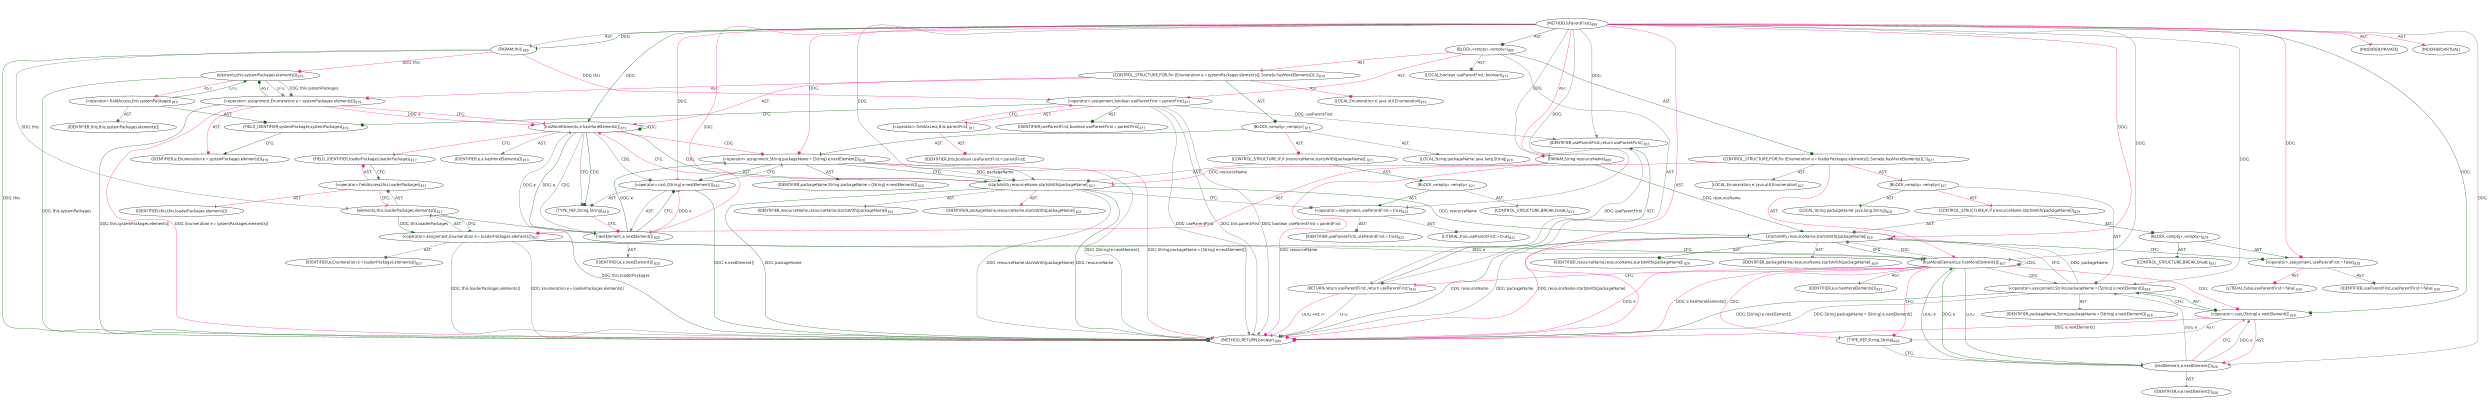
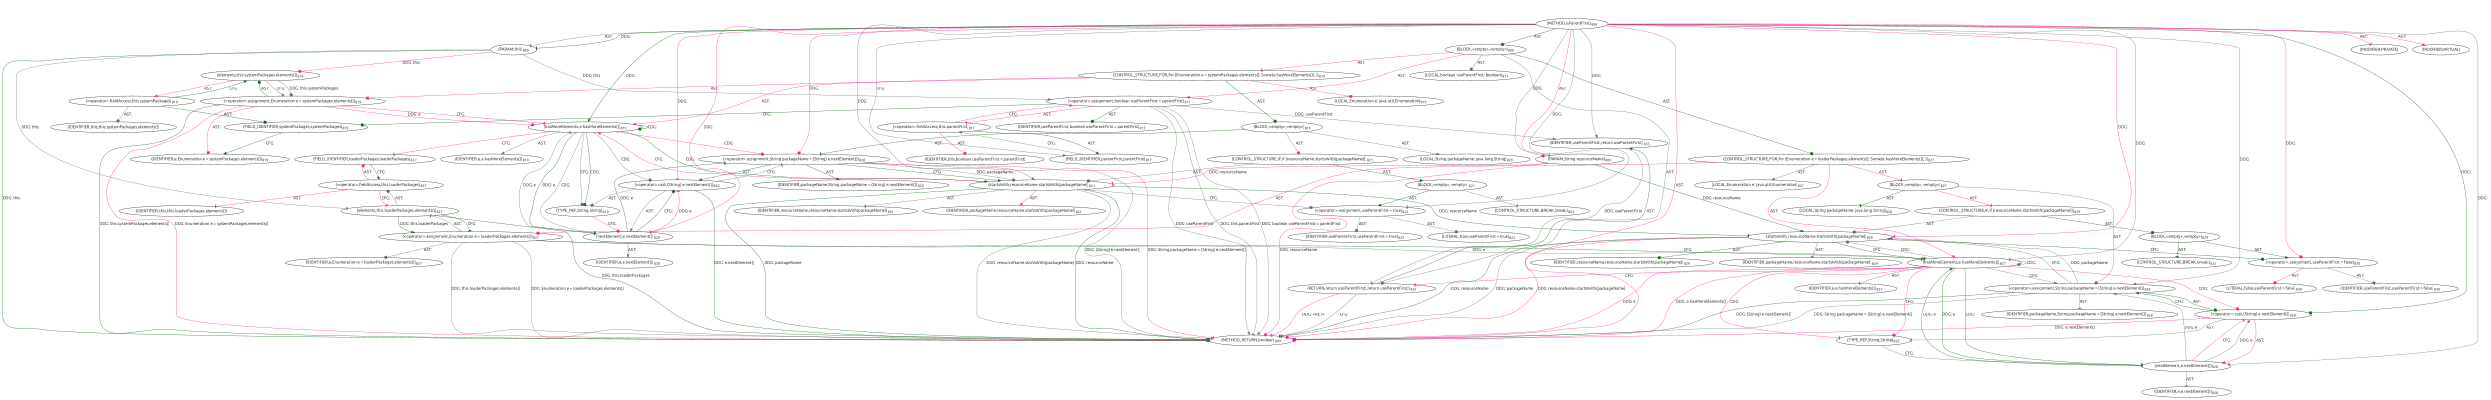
edge "(PARAM,this)" -> "(<operator>.assignment,boolean useParentFirst = parentFirst)": color deeppink -> gray40
node "(FIELD_IDENTIFIER,parentFirst,parentFirst)": added
edge "(elements,this.systemPackages.elements())" -> "(METHOD_RETURN,boolean)": removed, label "DDG: this.systemPackages"
